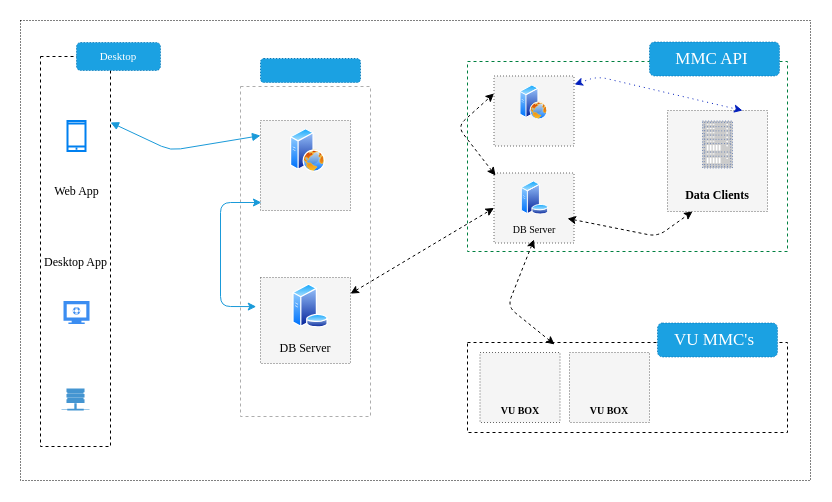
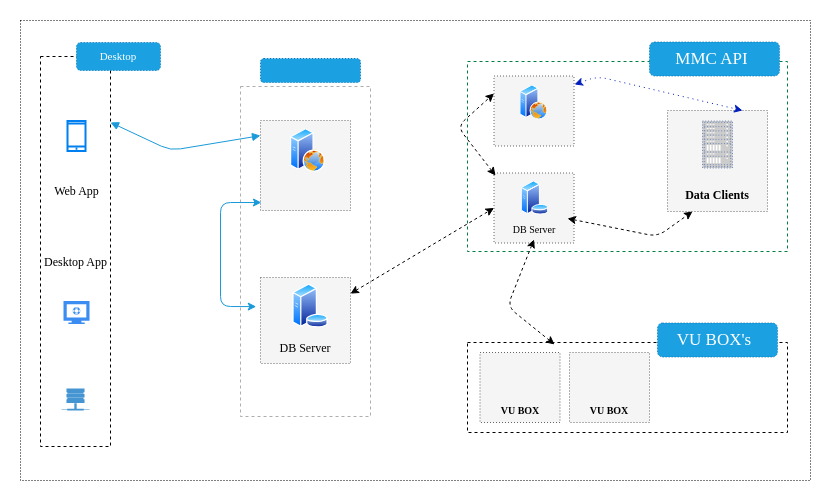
node "VU MMC's": label "VU MMC's" -> "VU BOX's"
